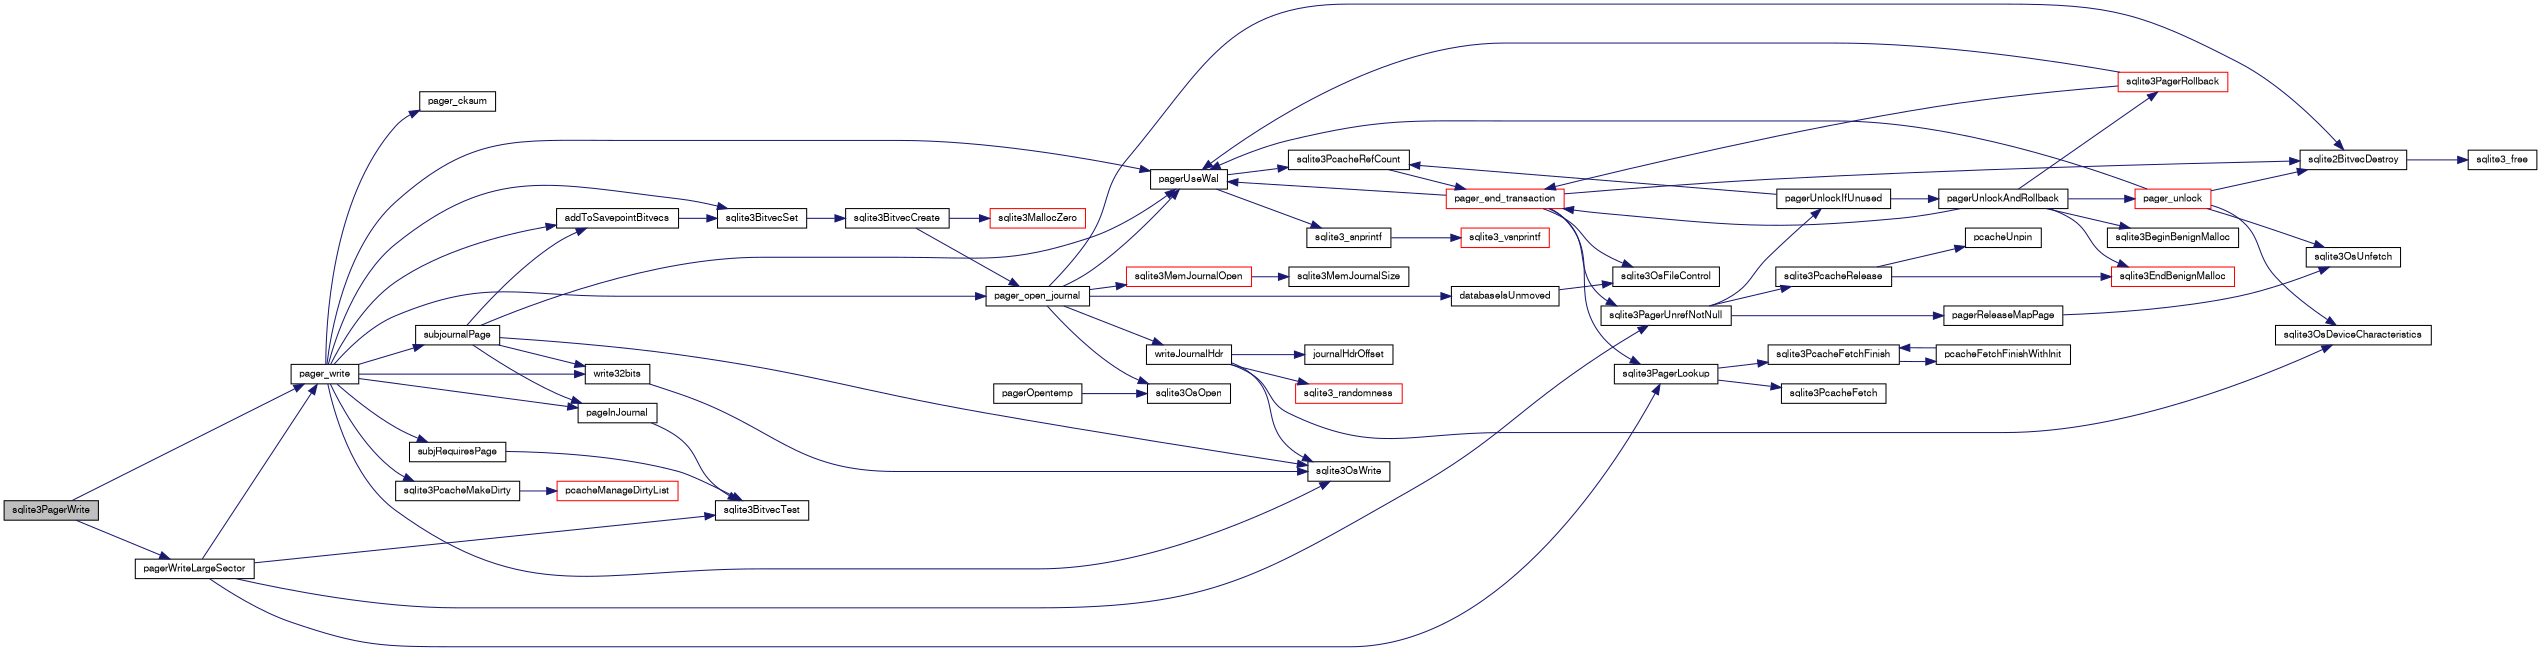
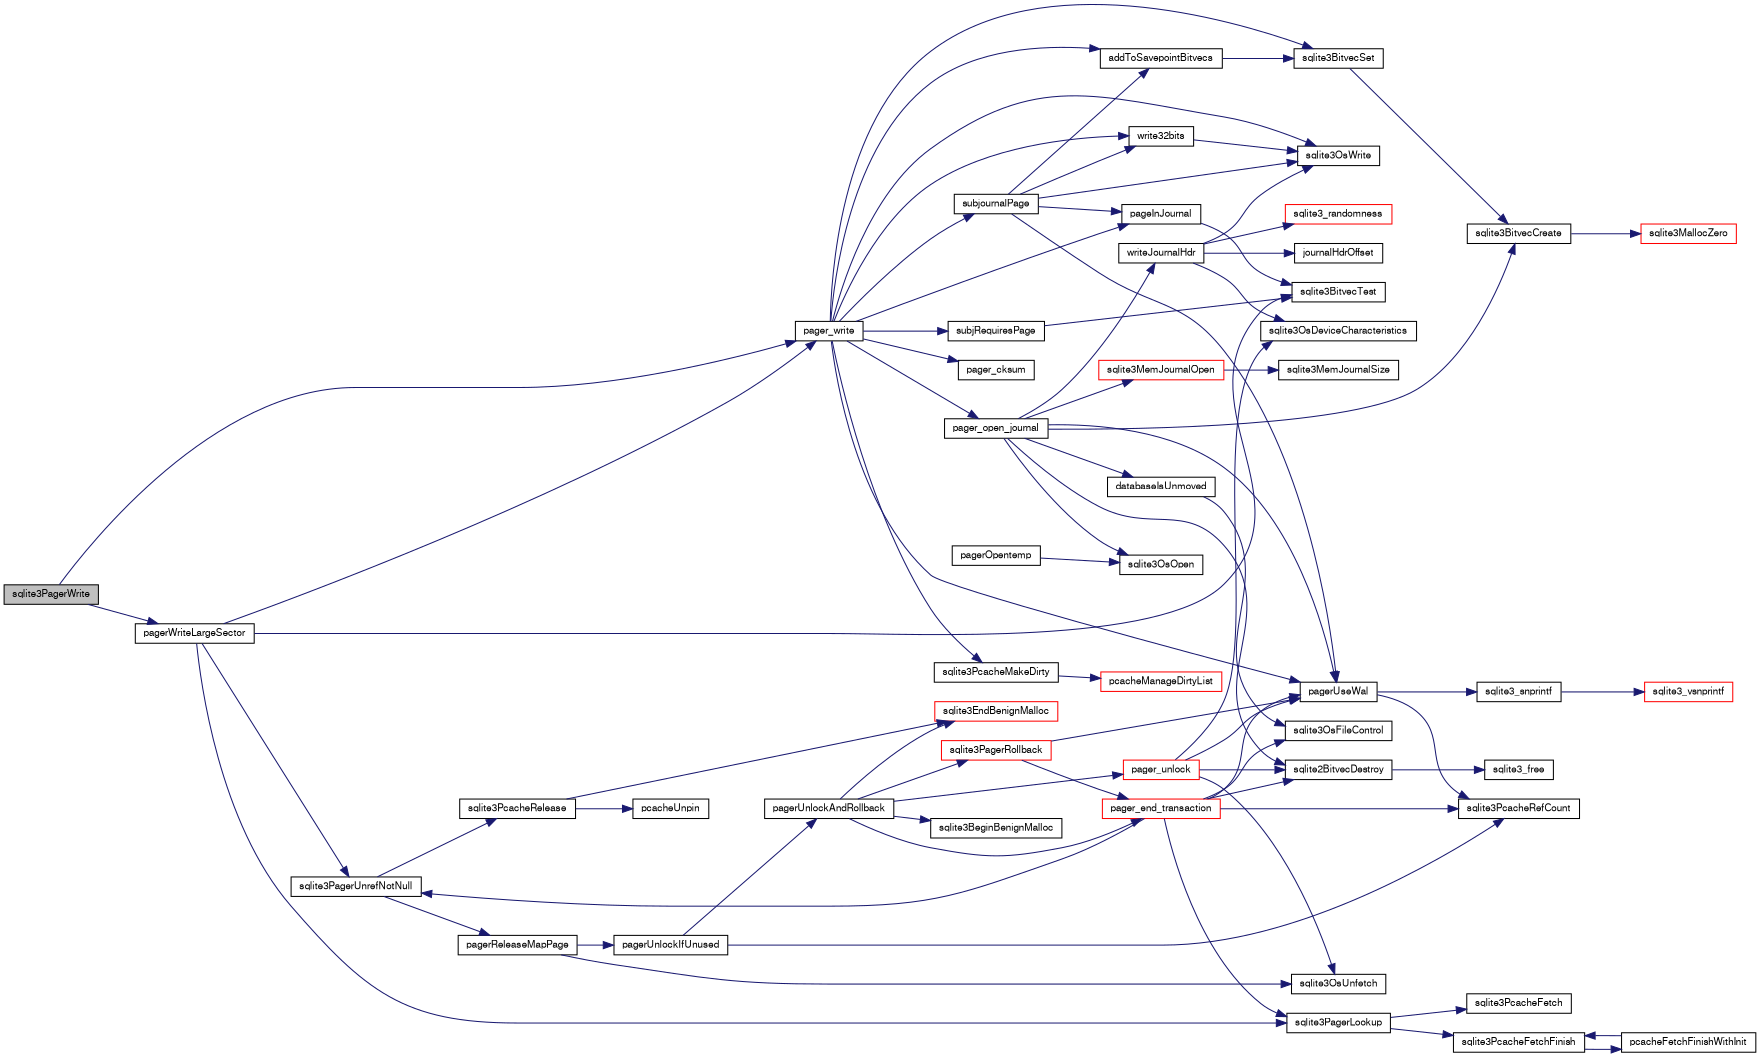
edge "sqlite3PcacheRefCount" -> "pager_end_transaction": reversed
edge "sqlite3BitvecCreate" -> "pager_open_journal": reversed
edge "sqlite3PagerUnrefNotNull" -> "pagerUnlockIfUnused": now "pagerReleaseMapPage" -> "pagerUnlockIfUnused"
